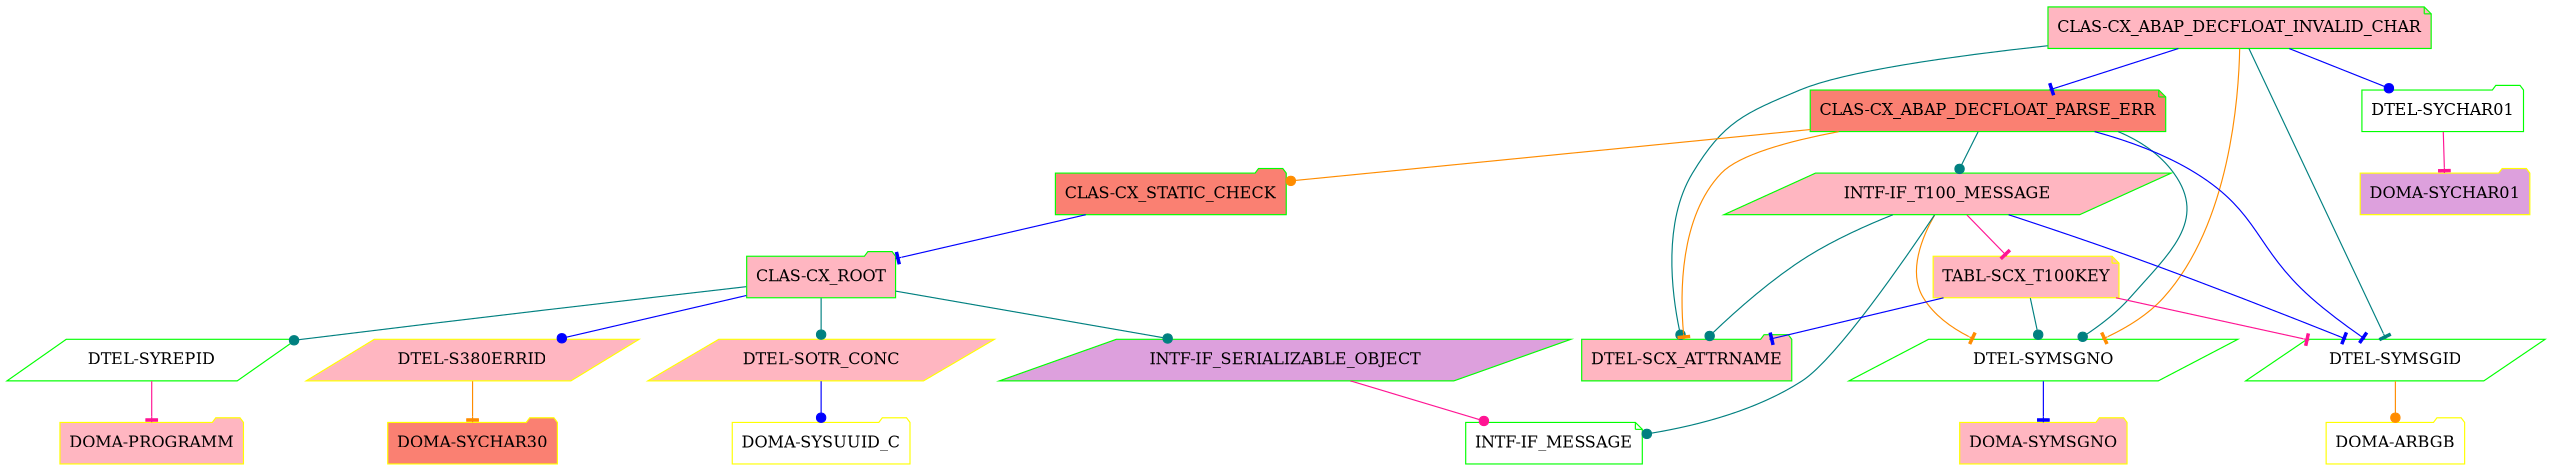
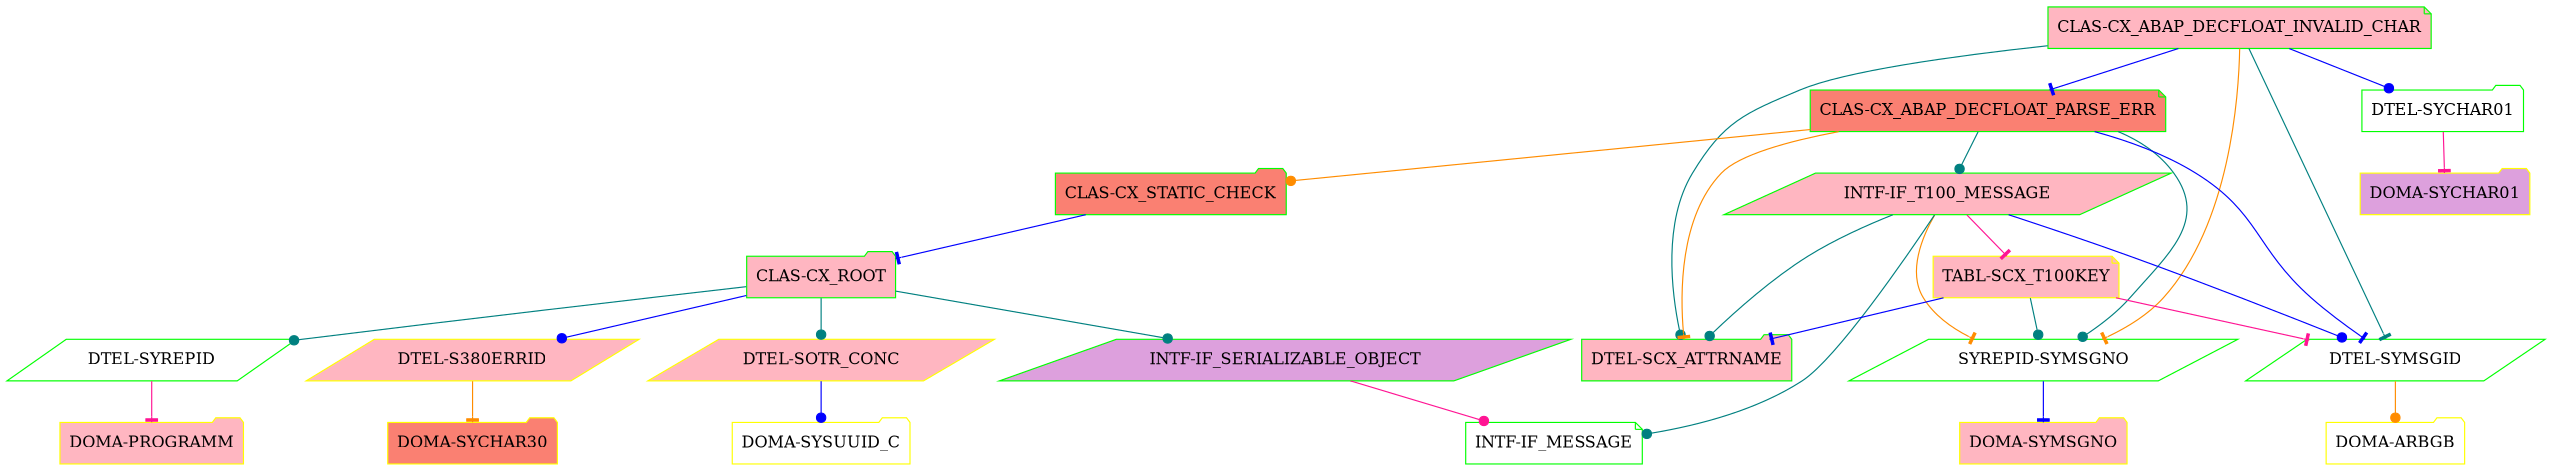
edge "INTF-IF_T100_MESSAGE" -> "DTEL-SYMSGID": arrowhead tee -> dot
node "DTEL-SYMSGNO": label "DTEL-SYMSGNO" -> "SYREPID-SYMSGNO"
